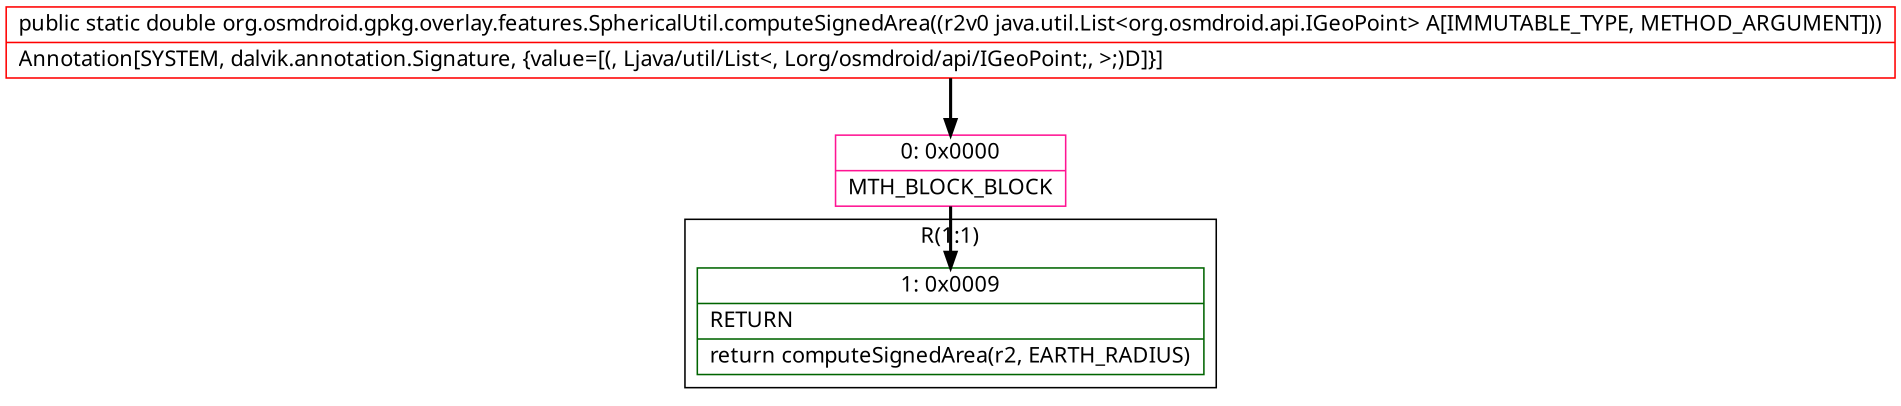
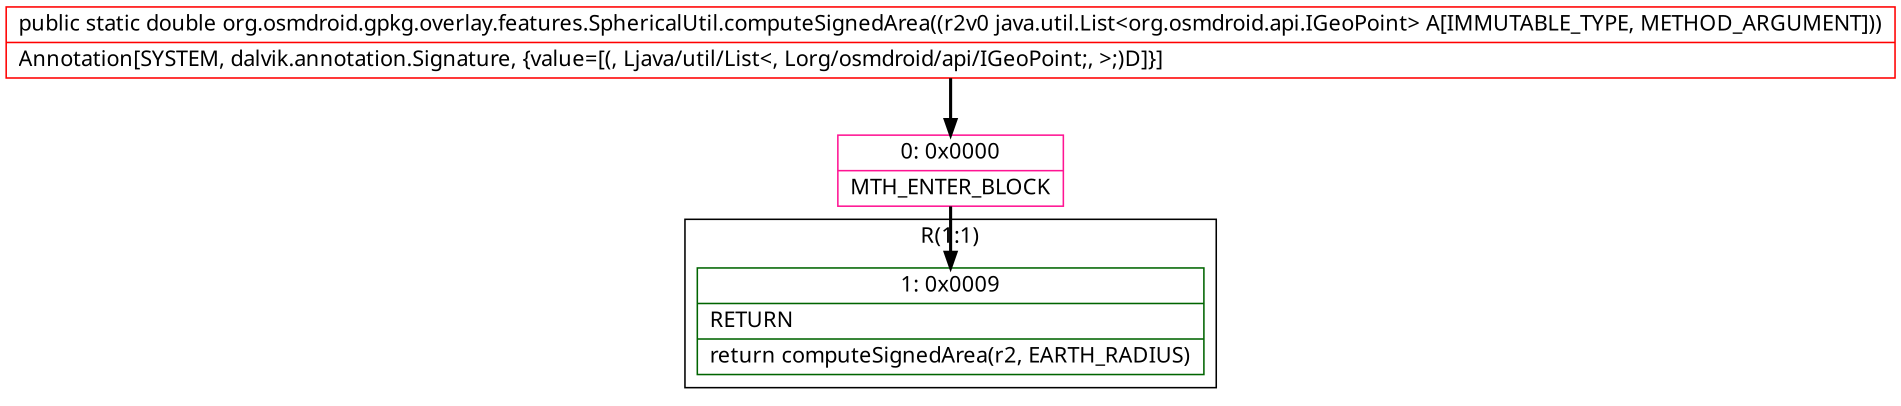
node "0: 0x0000": text "MTH_BLOCK_BLOCK" -> "MTH_ENTER_BLOCK"
